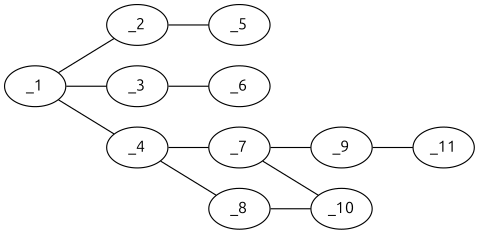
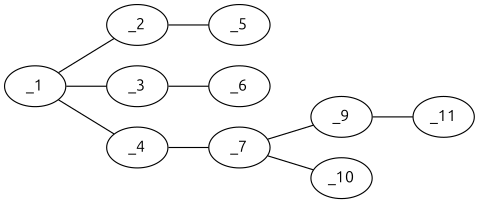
node "_8": removed
